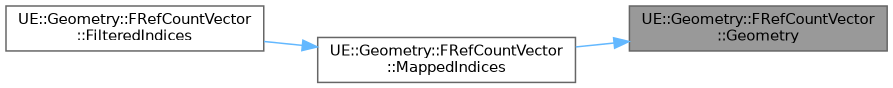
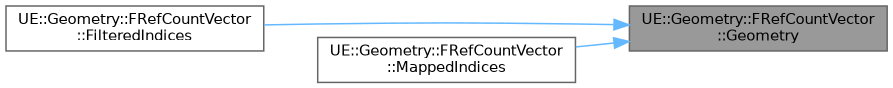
edge "UE::Geometry::FRefCountVector ::FilteredIndices" -> "UE::Geometry::FRefCountVector ::MappedIndices": now "UE::Geometry::FRefCountVector ::FilteredIndices" -> "UE::Geometry::FRefCountVector ::Geometry"
